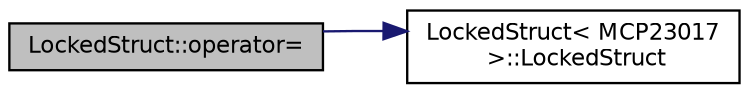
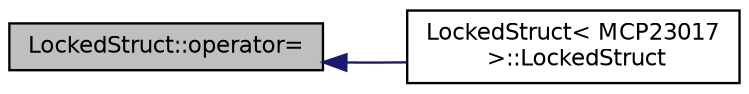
edge "LockedStruct::operator=" -> "LockedStruct< MCP23017 >::LockedStruct": reversed
